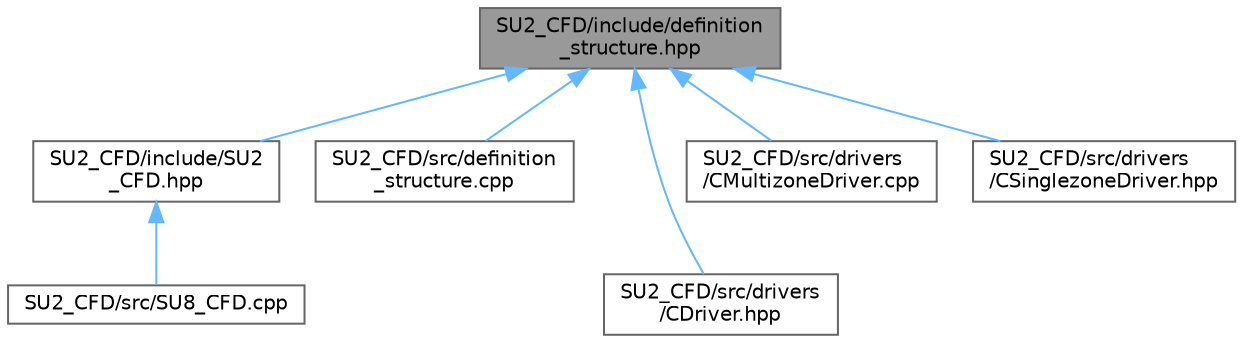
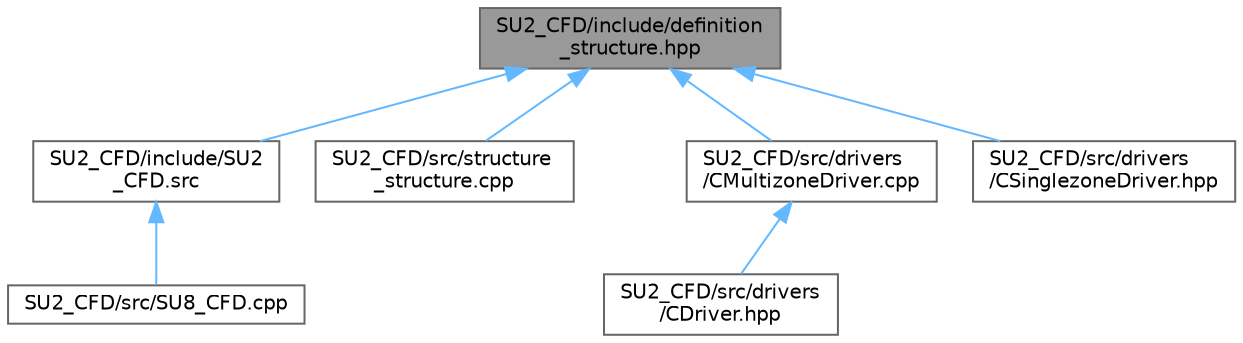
node "SU2_CFD/include/SU2 _CFD.hpp": label "SU2_CFD/include/SU2 _CFD.hpp" -> "SU2_CFD/include/SU2 _CFD.src"
node "SU2_CFD/src/definition _structure.cpp": label "SU2_CFD/src/definition _structure.cpp" -> "SU2_CFD/src/structure _structure.cpp"
edge "SU2_CFD/src/drivers /CDriver.hpp" -> "SU2_CFD/include/definition _structure.hpp": now "SU2_CFD/src/drivers /CDriver.hpp" -> "SU2_CFD/src/drivers /CMultizoneDriver.cpp"
